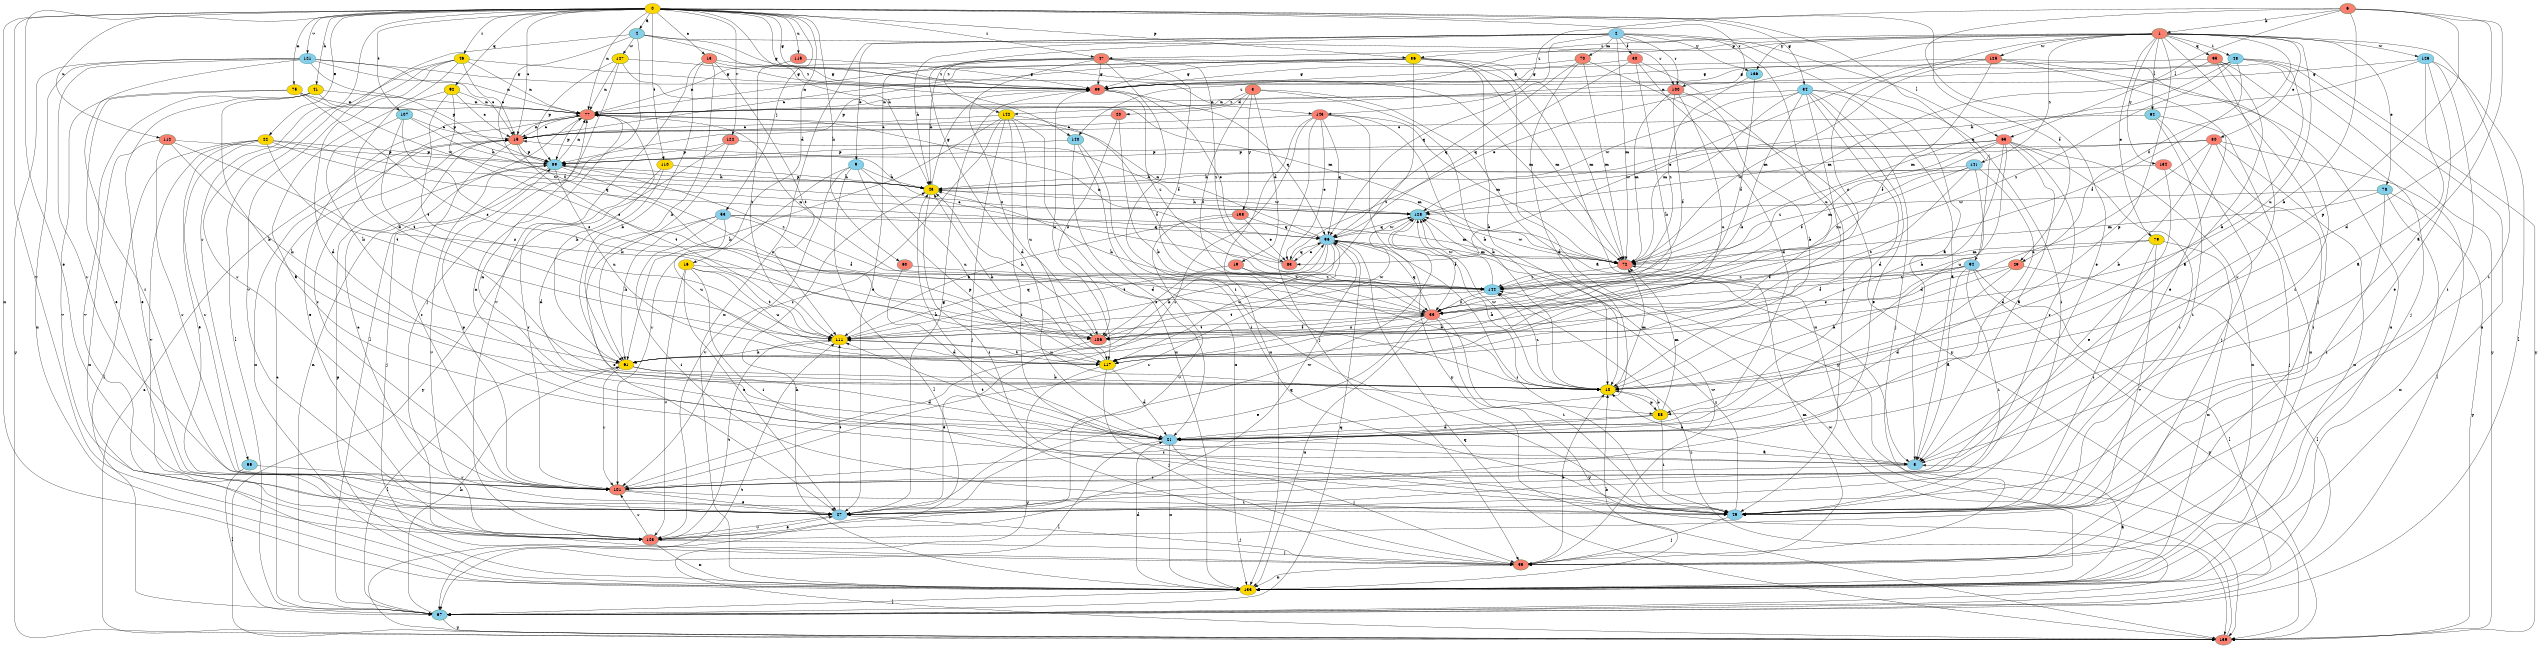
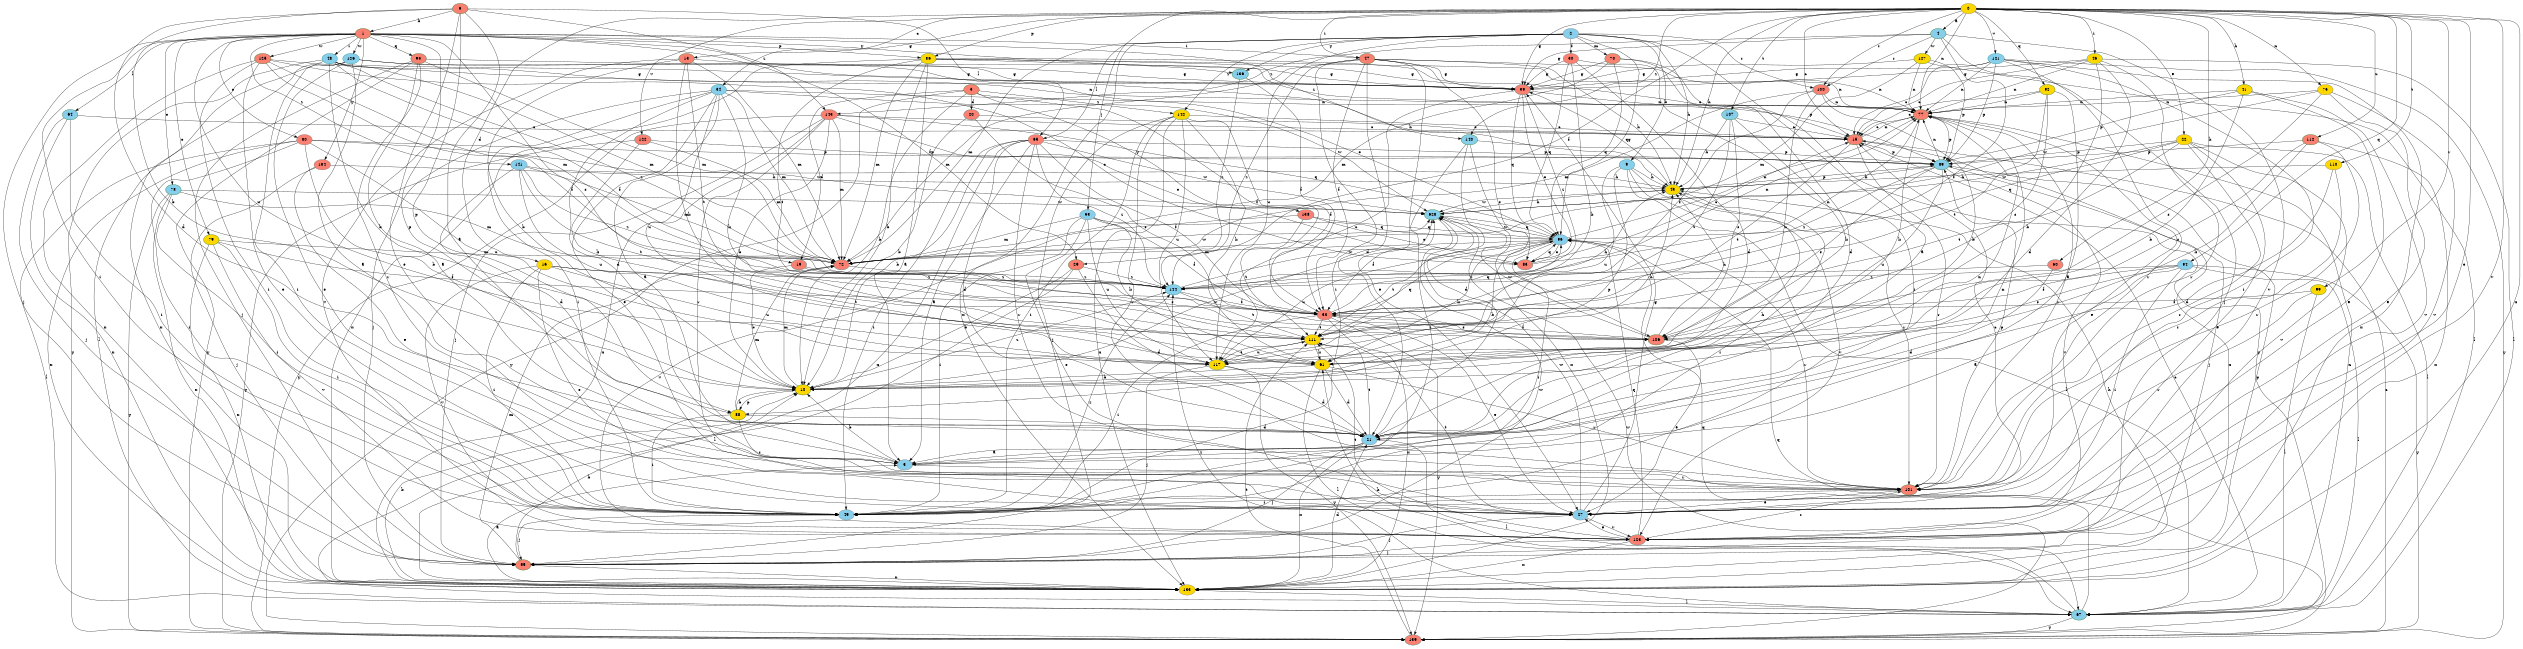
node "115": removed
edge "125" -> "72": now "125" -> "19"
node "128": label "128" -> "628"
edge "99" -> "33": added, label "f"
node "99": fillcolor skyblue -> gold
